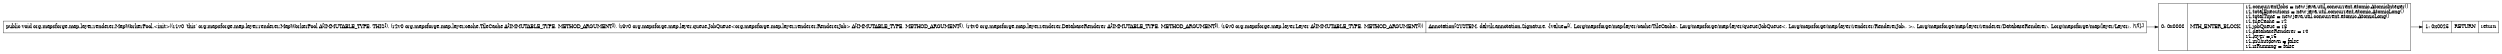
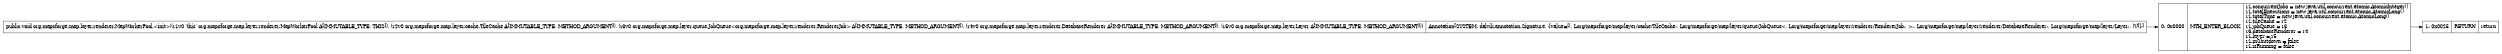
node "0: 0x0000": text "r1.databaseRenderer = r4" -> "r6.databaseRenderer = r4"
